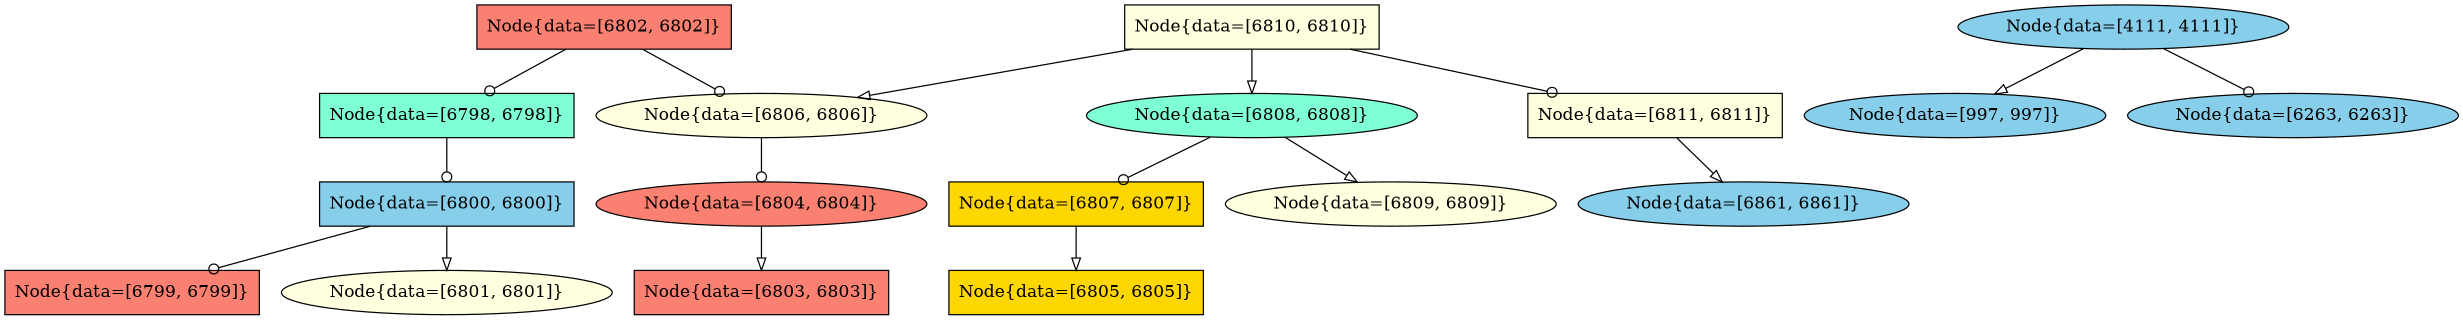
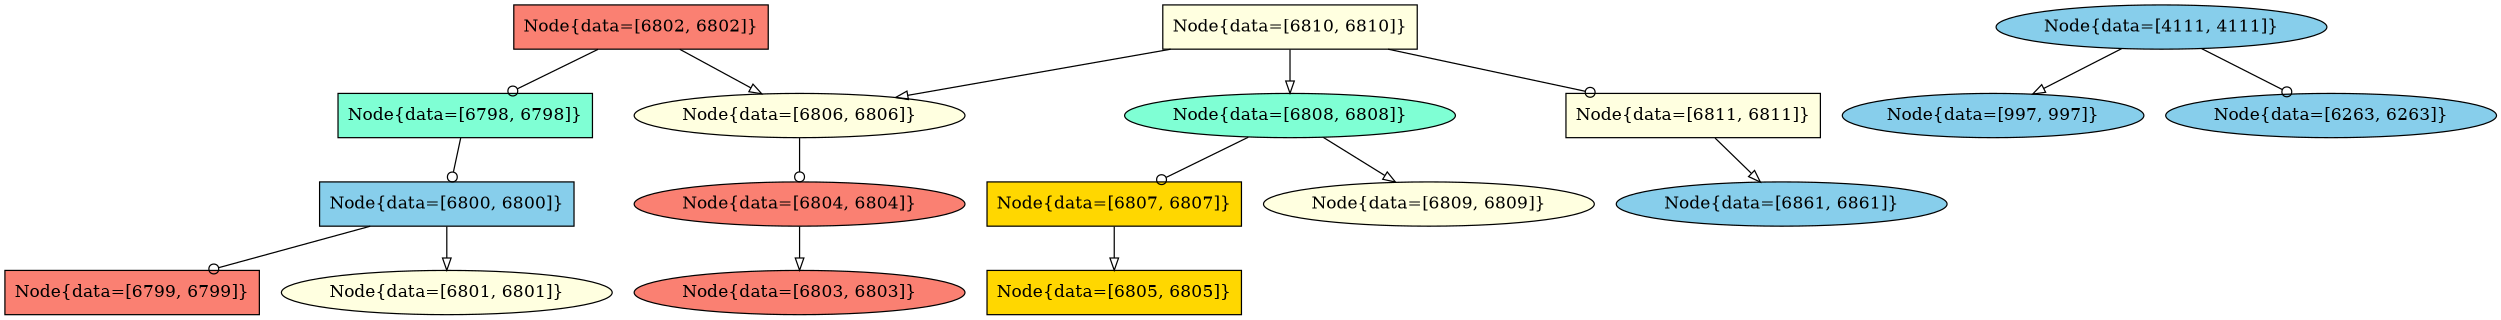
edge "Node{data=[6802, 6802]}" -> "Node{data=[6806, 6806]}": arrowhead odot -> onormal
node "Node{data=[6803, 6803]}": shape box -> ellipse
